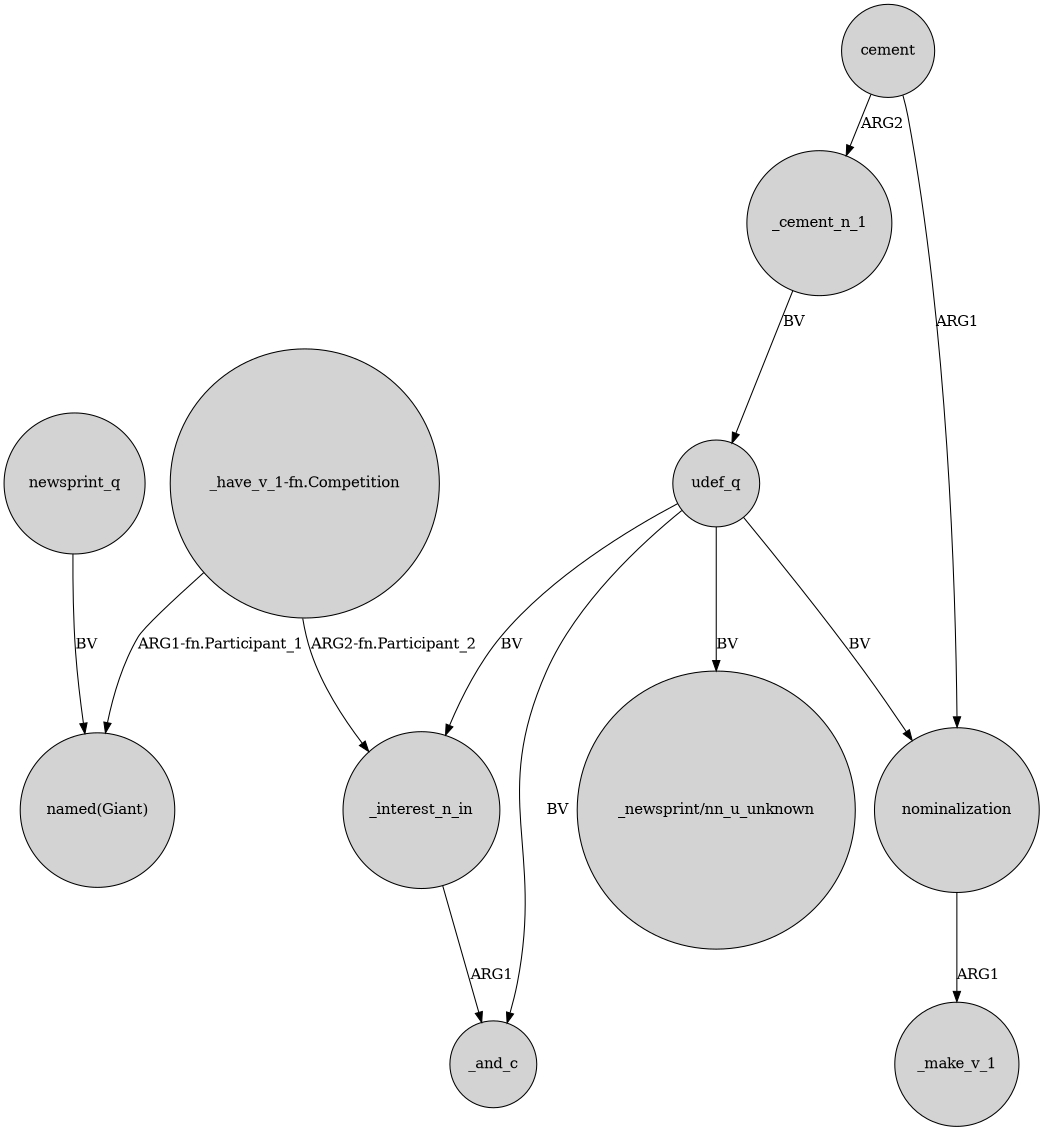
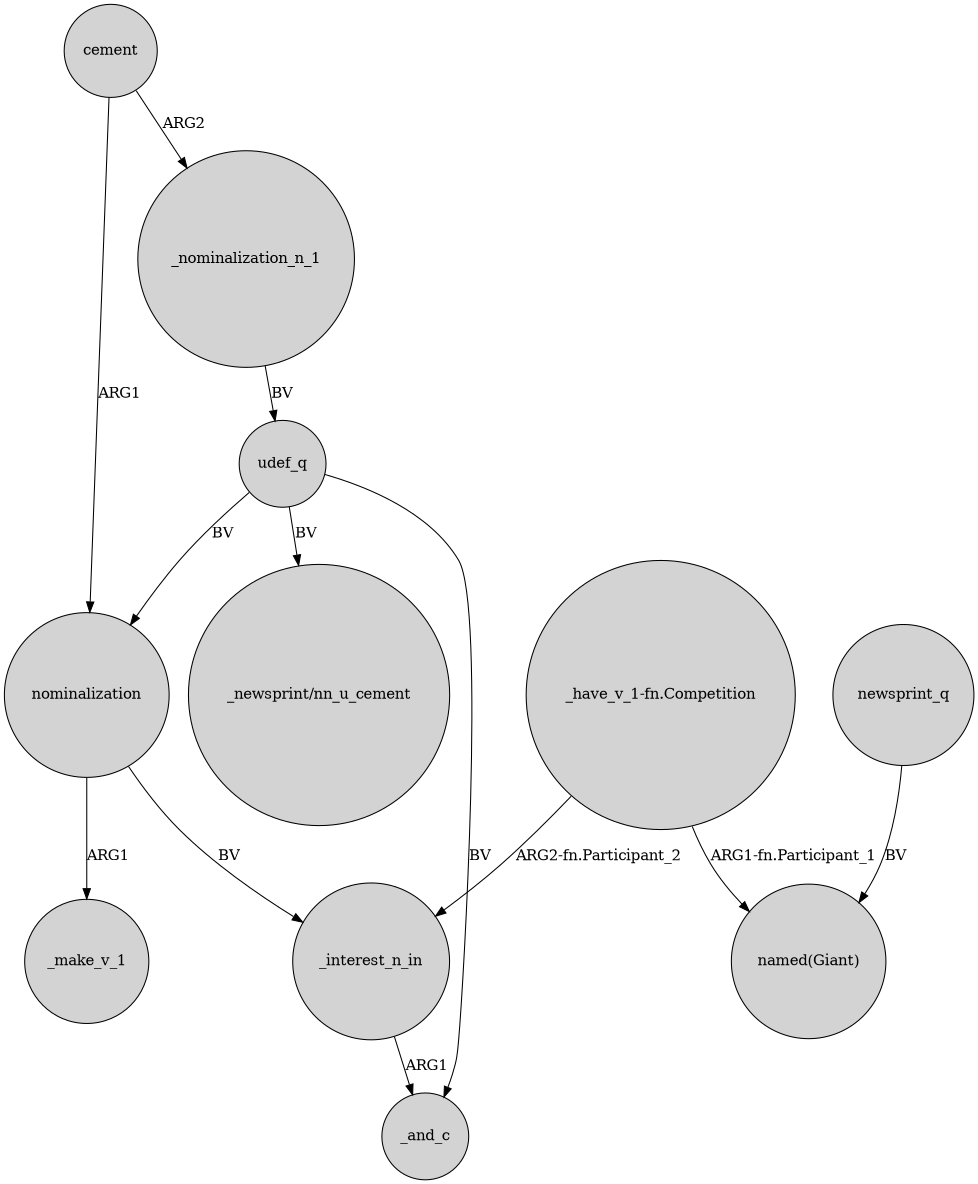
node "_cement_n_1": label "_cement_n_1" -> "_nominalization_n_1"
edge "udef_q" -> "_interest_n_in": now "nominalization" -> "_interest_n_in"
node "_newsprint/nn_u_unknown": label "_newsprint/nn_u_unknown" -> "_newsprint/nn_u_cement"
